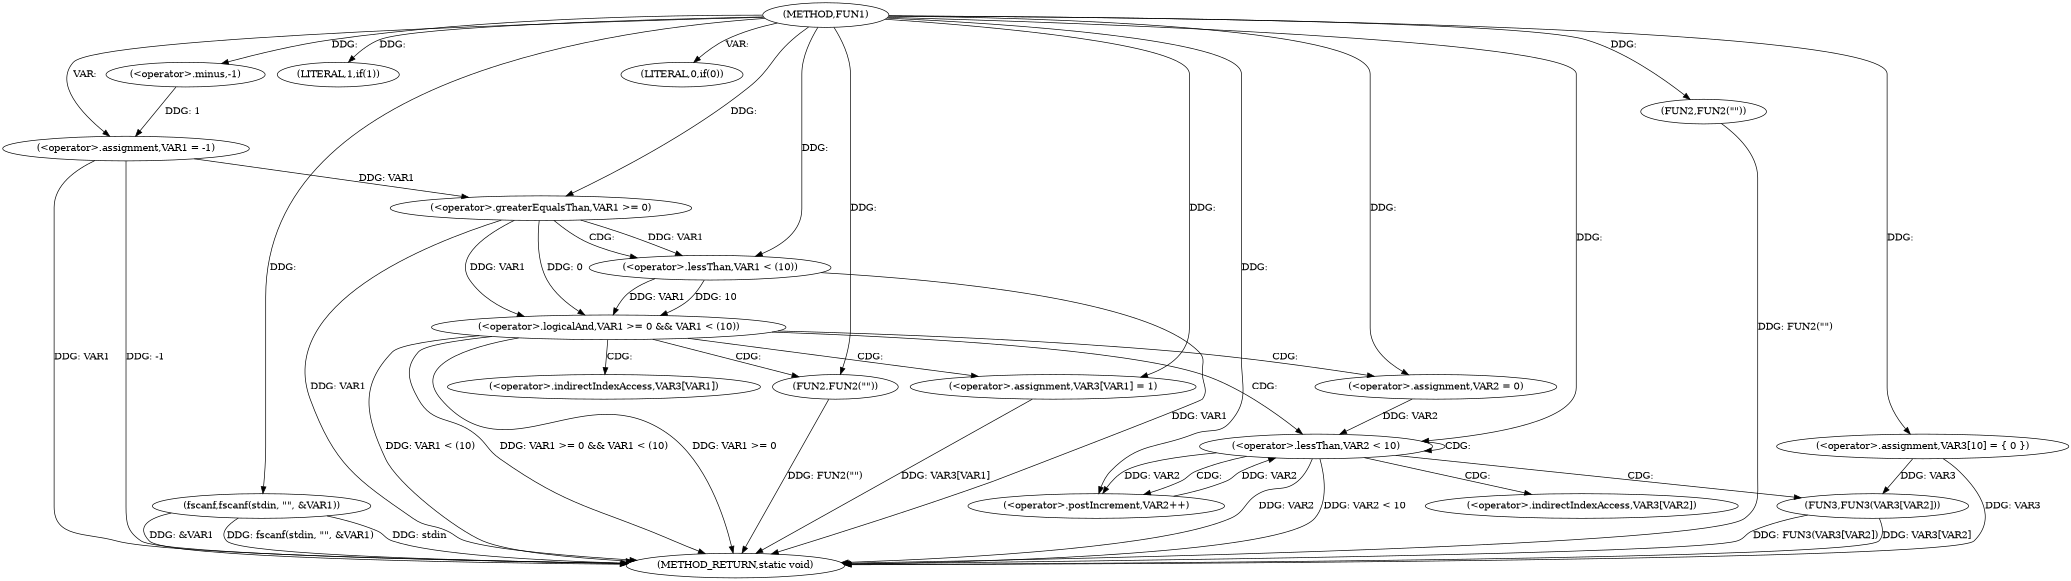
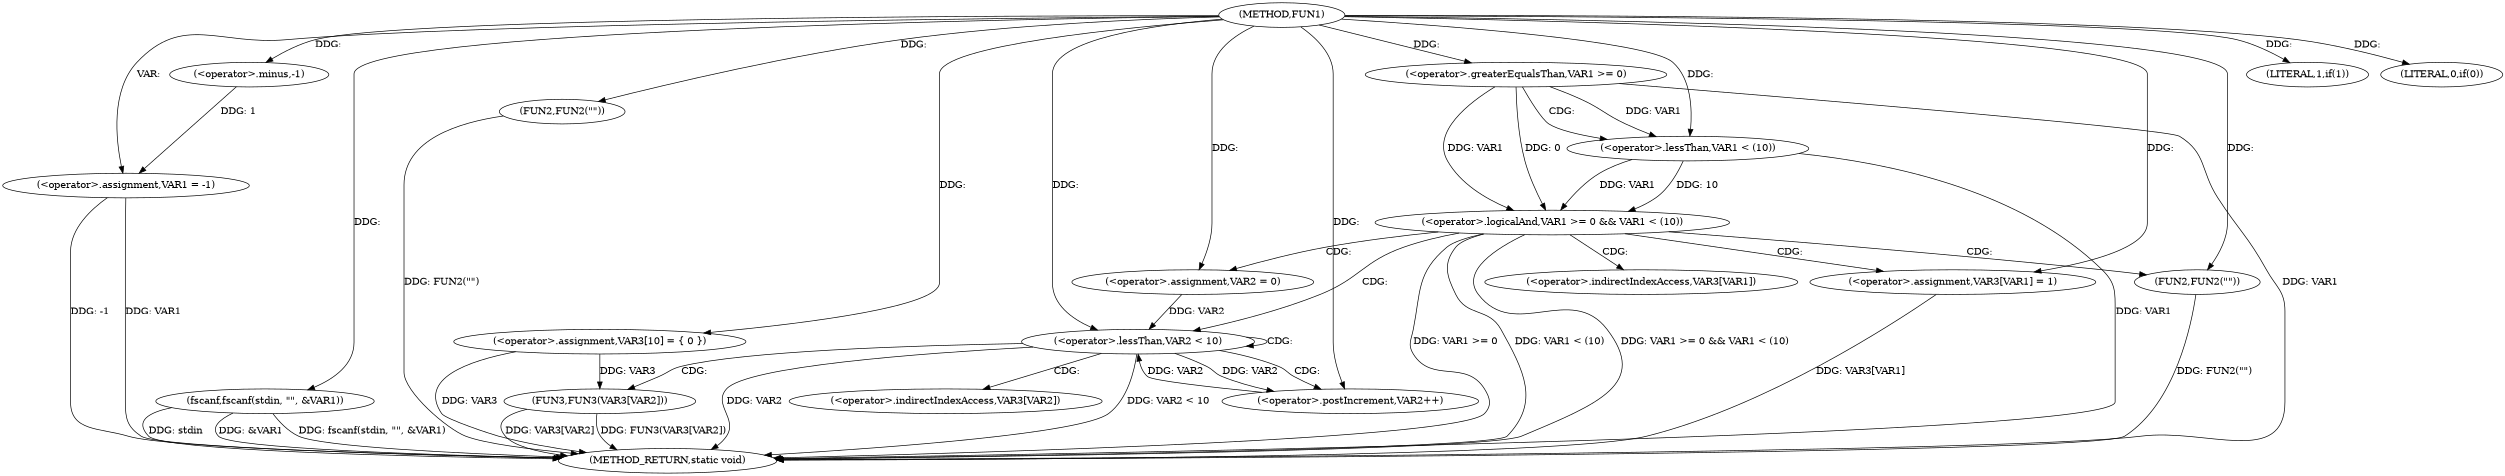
edge "(METHOD,FUN1)" -> "(LITERAL,0,if(0))": label "VAR: " -> "DDG: "
edge "(<operator>.assignment,VAR1 = -1)" -> "(<operator>.greaterEqualsThan,VAR1 >= 0)": removed, label "DDG: VAR1"
